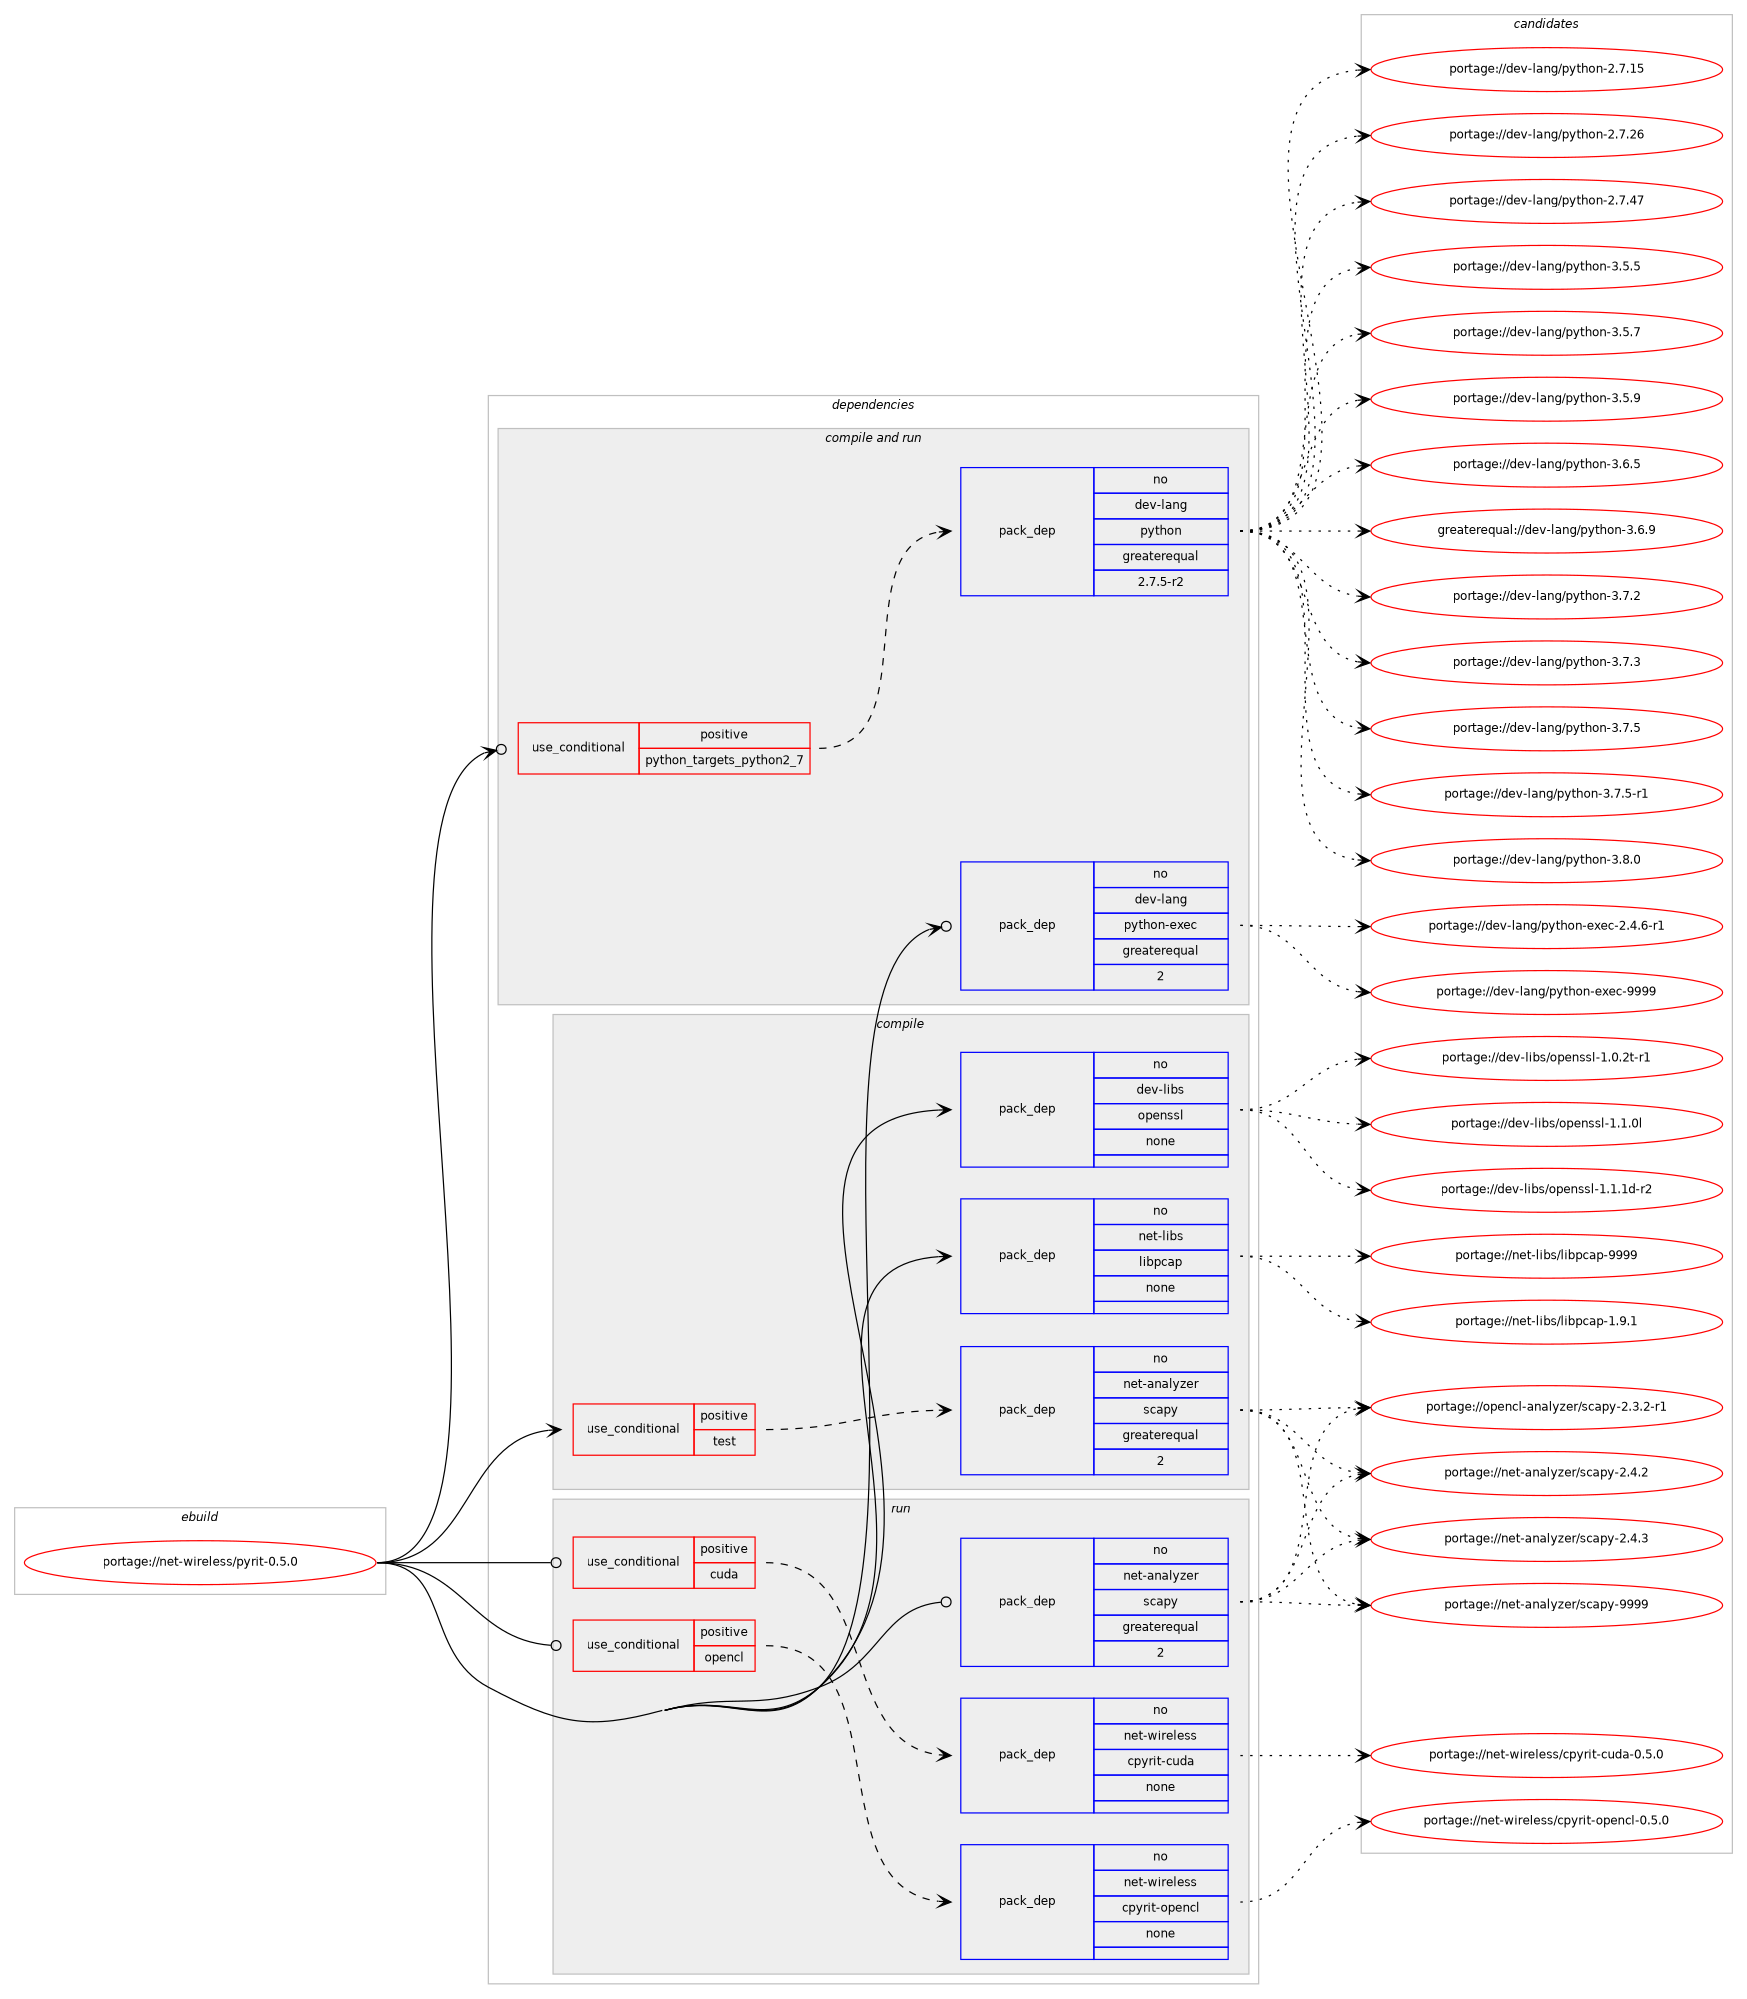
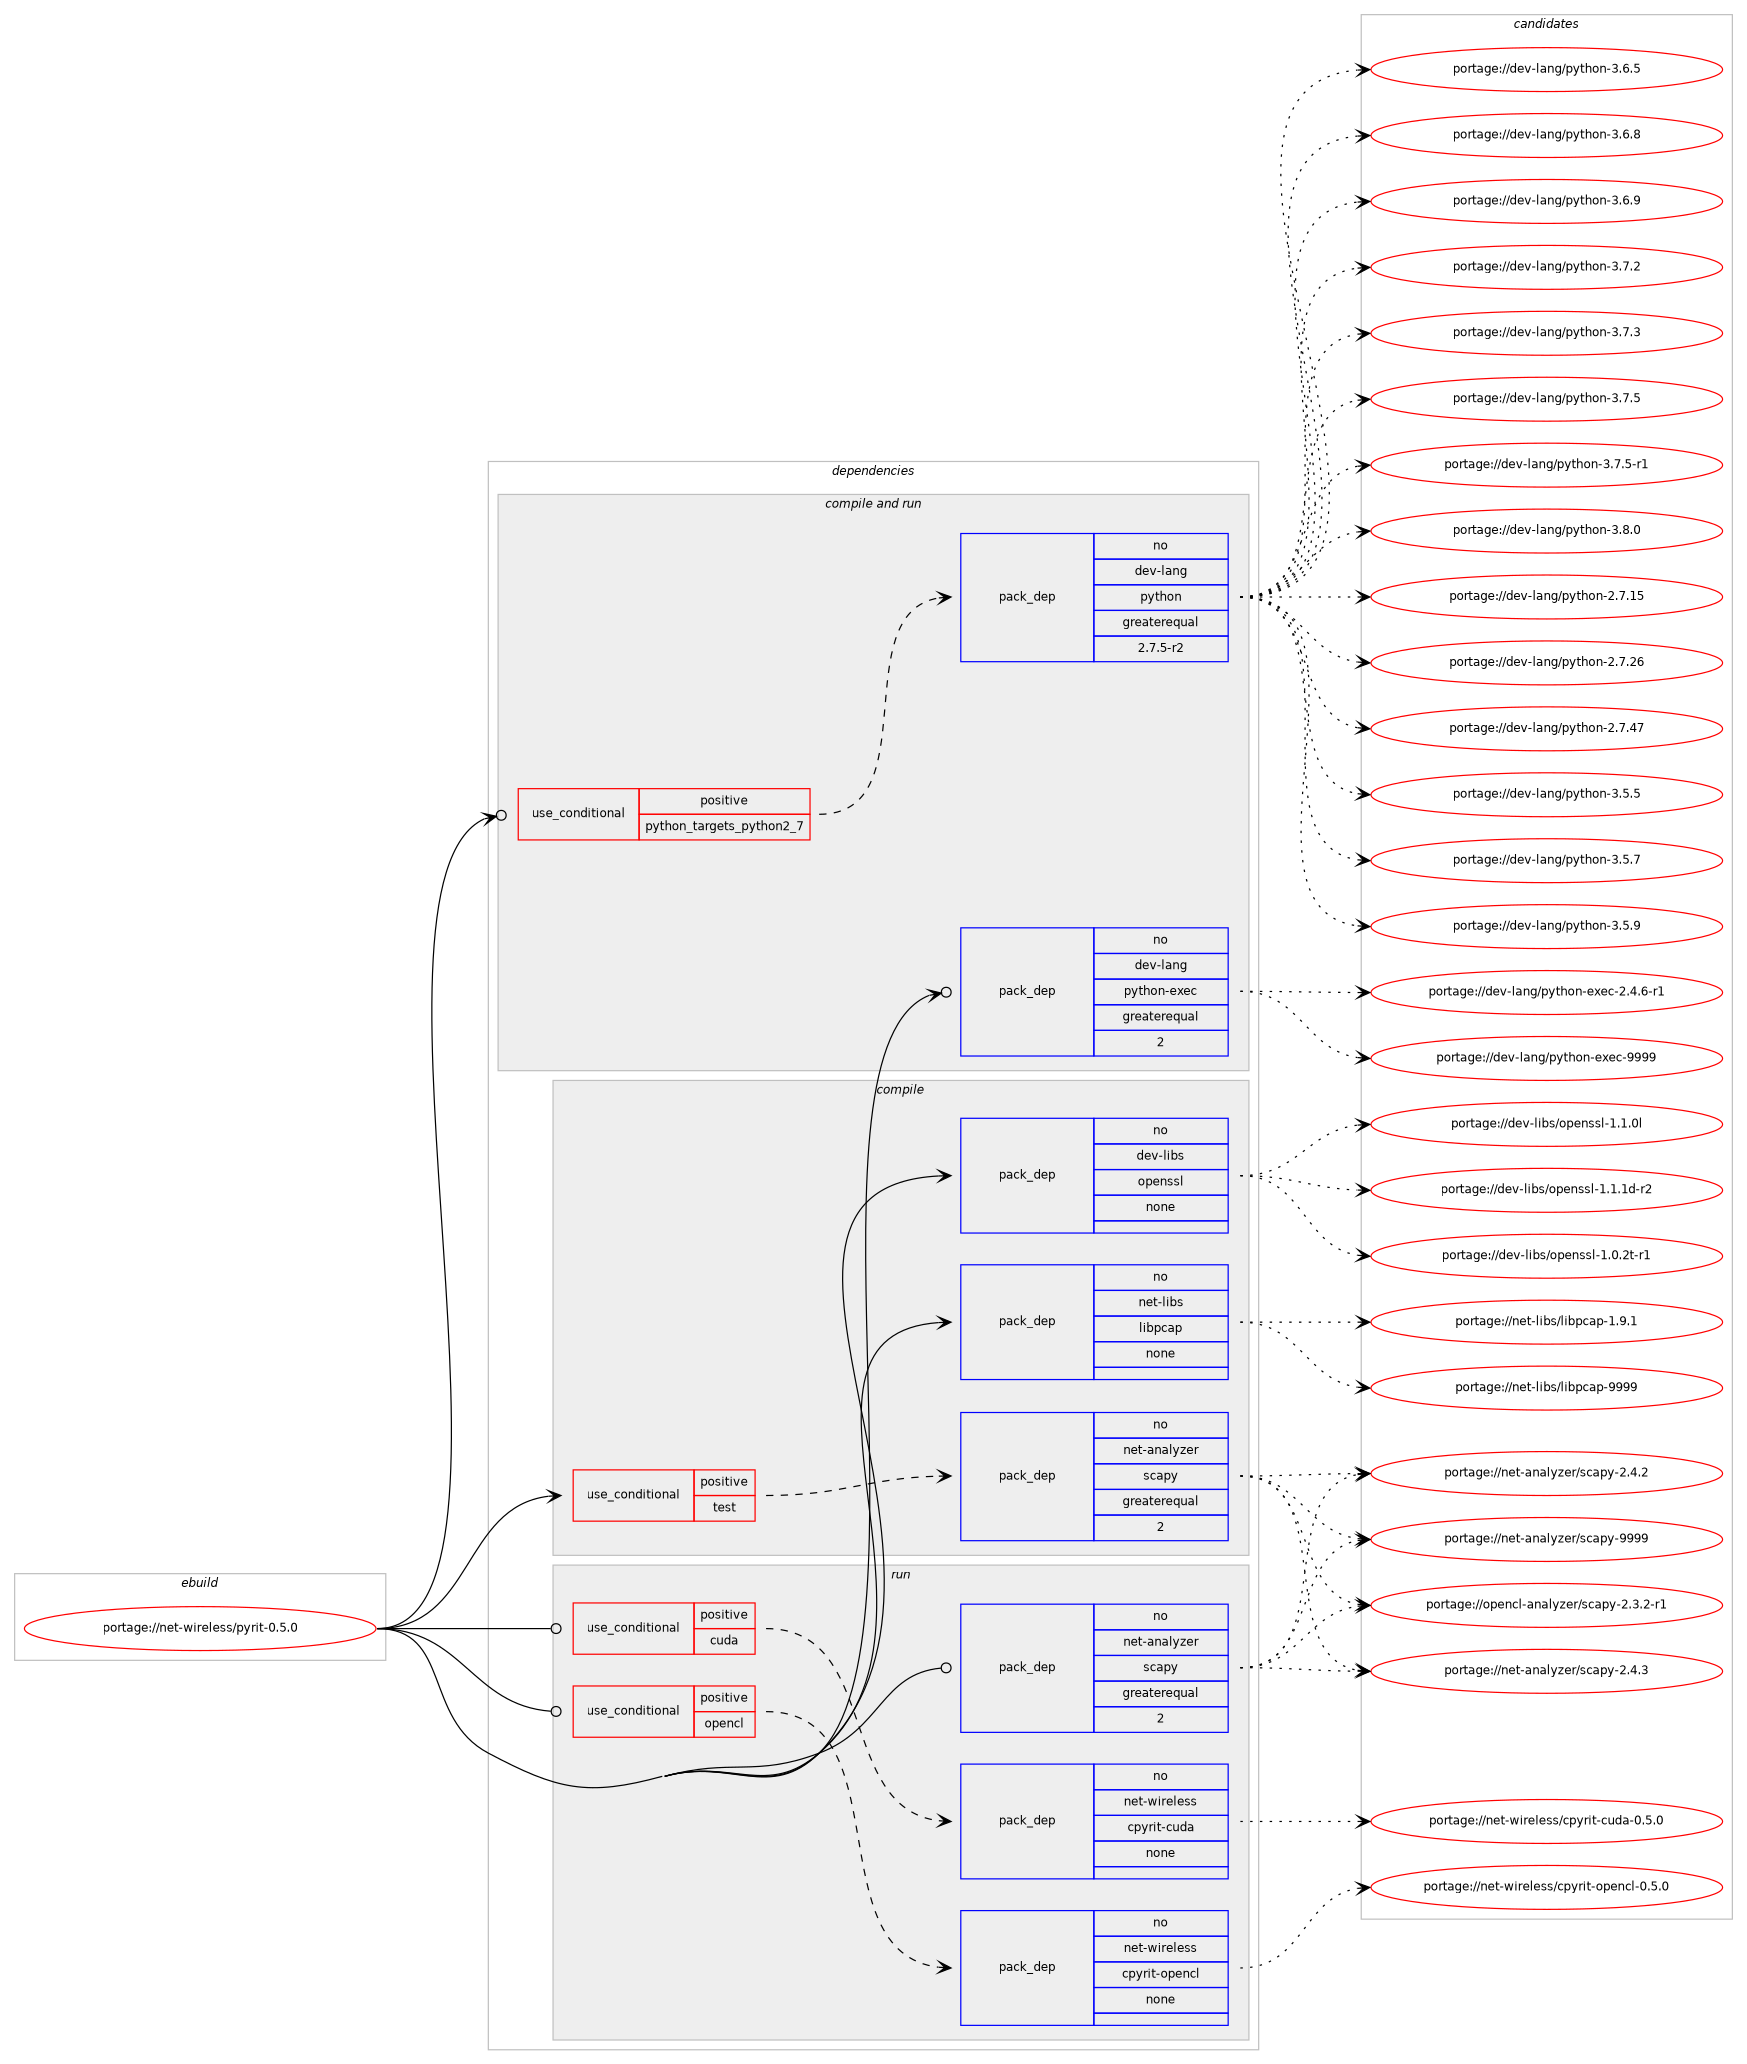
node "portage://dev-lang/python-3.6.8": added
node "greaterequal://dev-lang/python-3.6.9": label "greaterequal://dev-lang/python-3.6.9" -> "portage://dev-lang/python-3.6.9"
